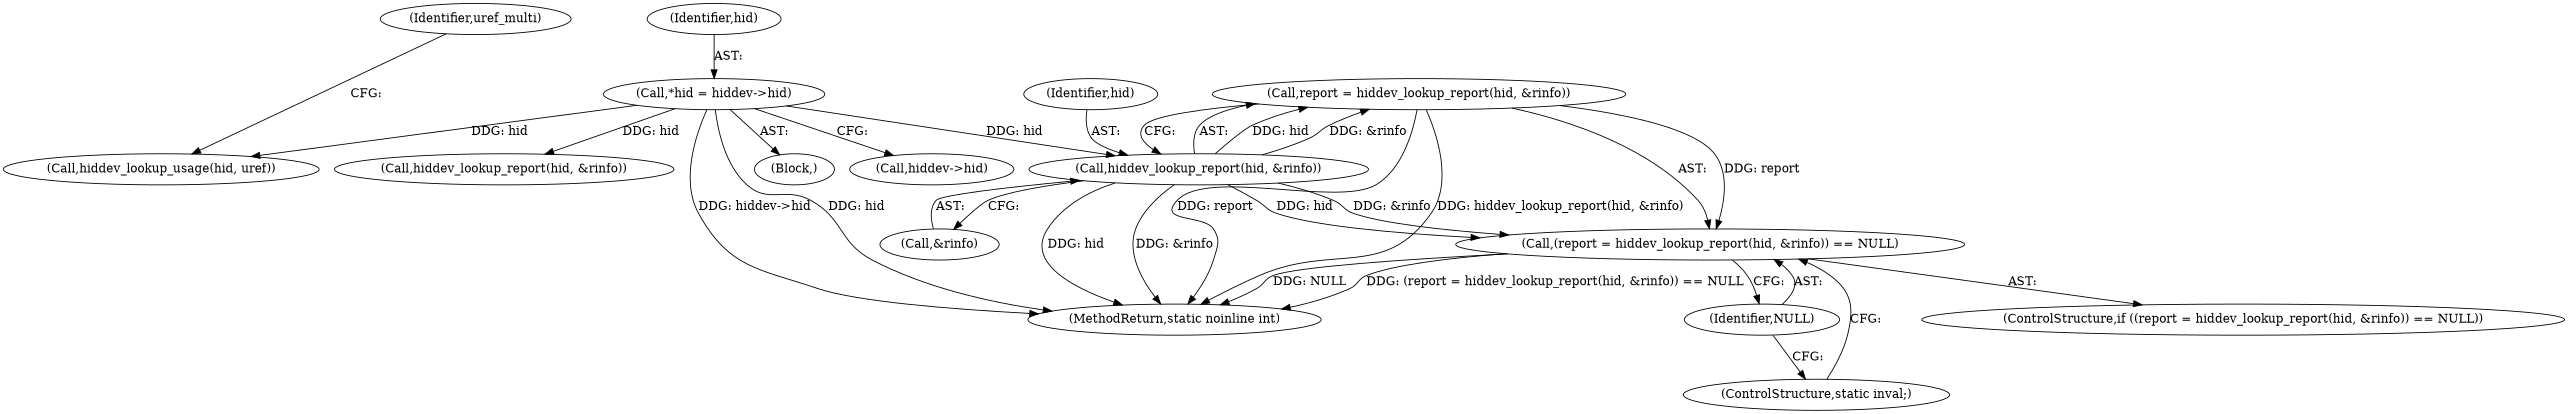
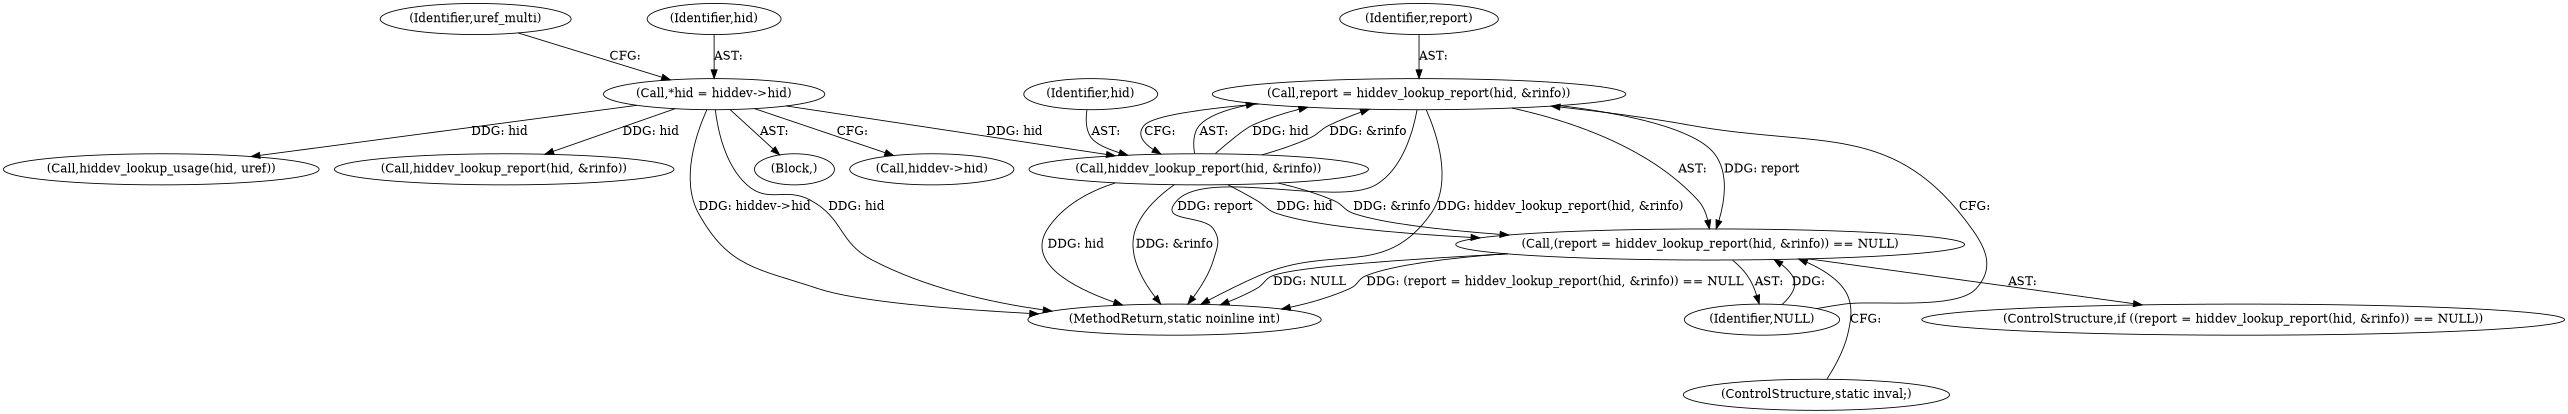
node "(Identifier,report)": added
edge "(Identifier,uref_multi)" -> "(Call,hiddev_lookup_usage(hid, uref))": now "(Identifier,uref_multi)" -> "(Call,*hid = hiddev->hid)"
node "(Call,&rinfo)": removed
edge "(Call,(report = hiddev_lookup_report(hid, &rinfo)) == NULL)" -> "(Identifier,NULL)": label "CFG: " -> "AST: "
edge "(Identifier,NULL)" -> "(Call,(report = hiddev_lookup_report(hid, &rinfo)) == NULL)": label "AST: " -> "DDG: "
edge "(Identifier,NULL)" -> "(ControlStructure,static inval;)": now "(Identifier,NULL)" -> "(Call,report = hiddev_lookup_report(hid, &rinfo))"
